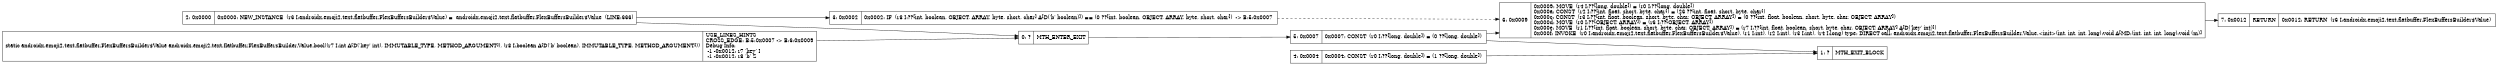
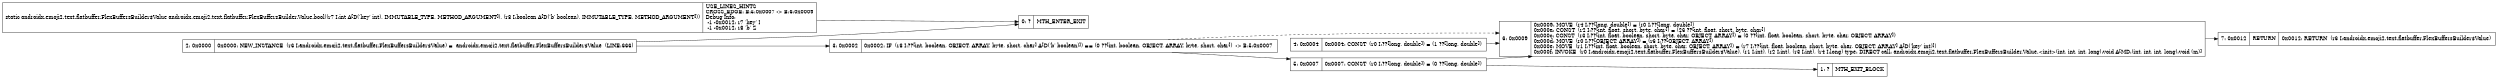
edge "0: ?" -> "5: 0x0007": now "3: 0x0002" -> "5: 0x0007"
edge "4: 0x0004" -> "1: ?": now "4: 0x0004" -> "6: 0x0009"
